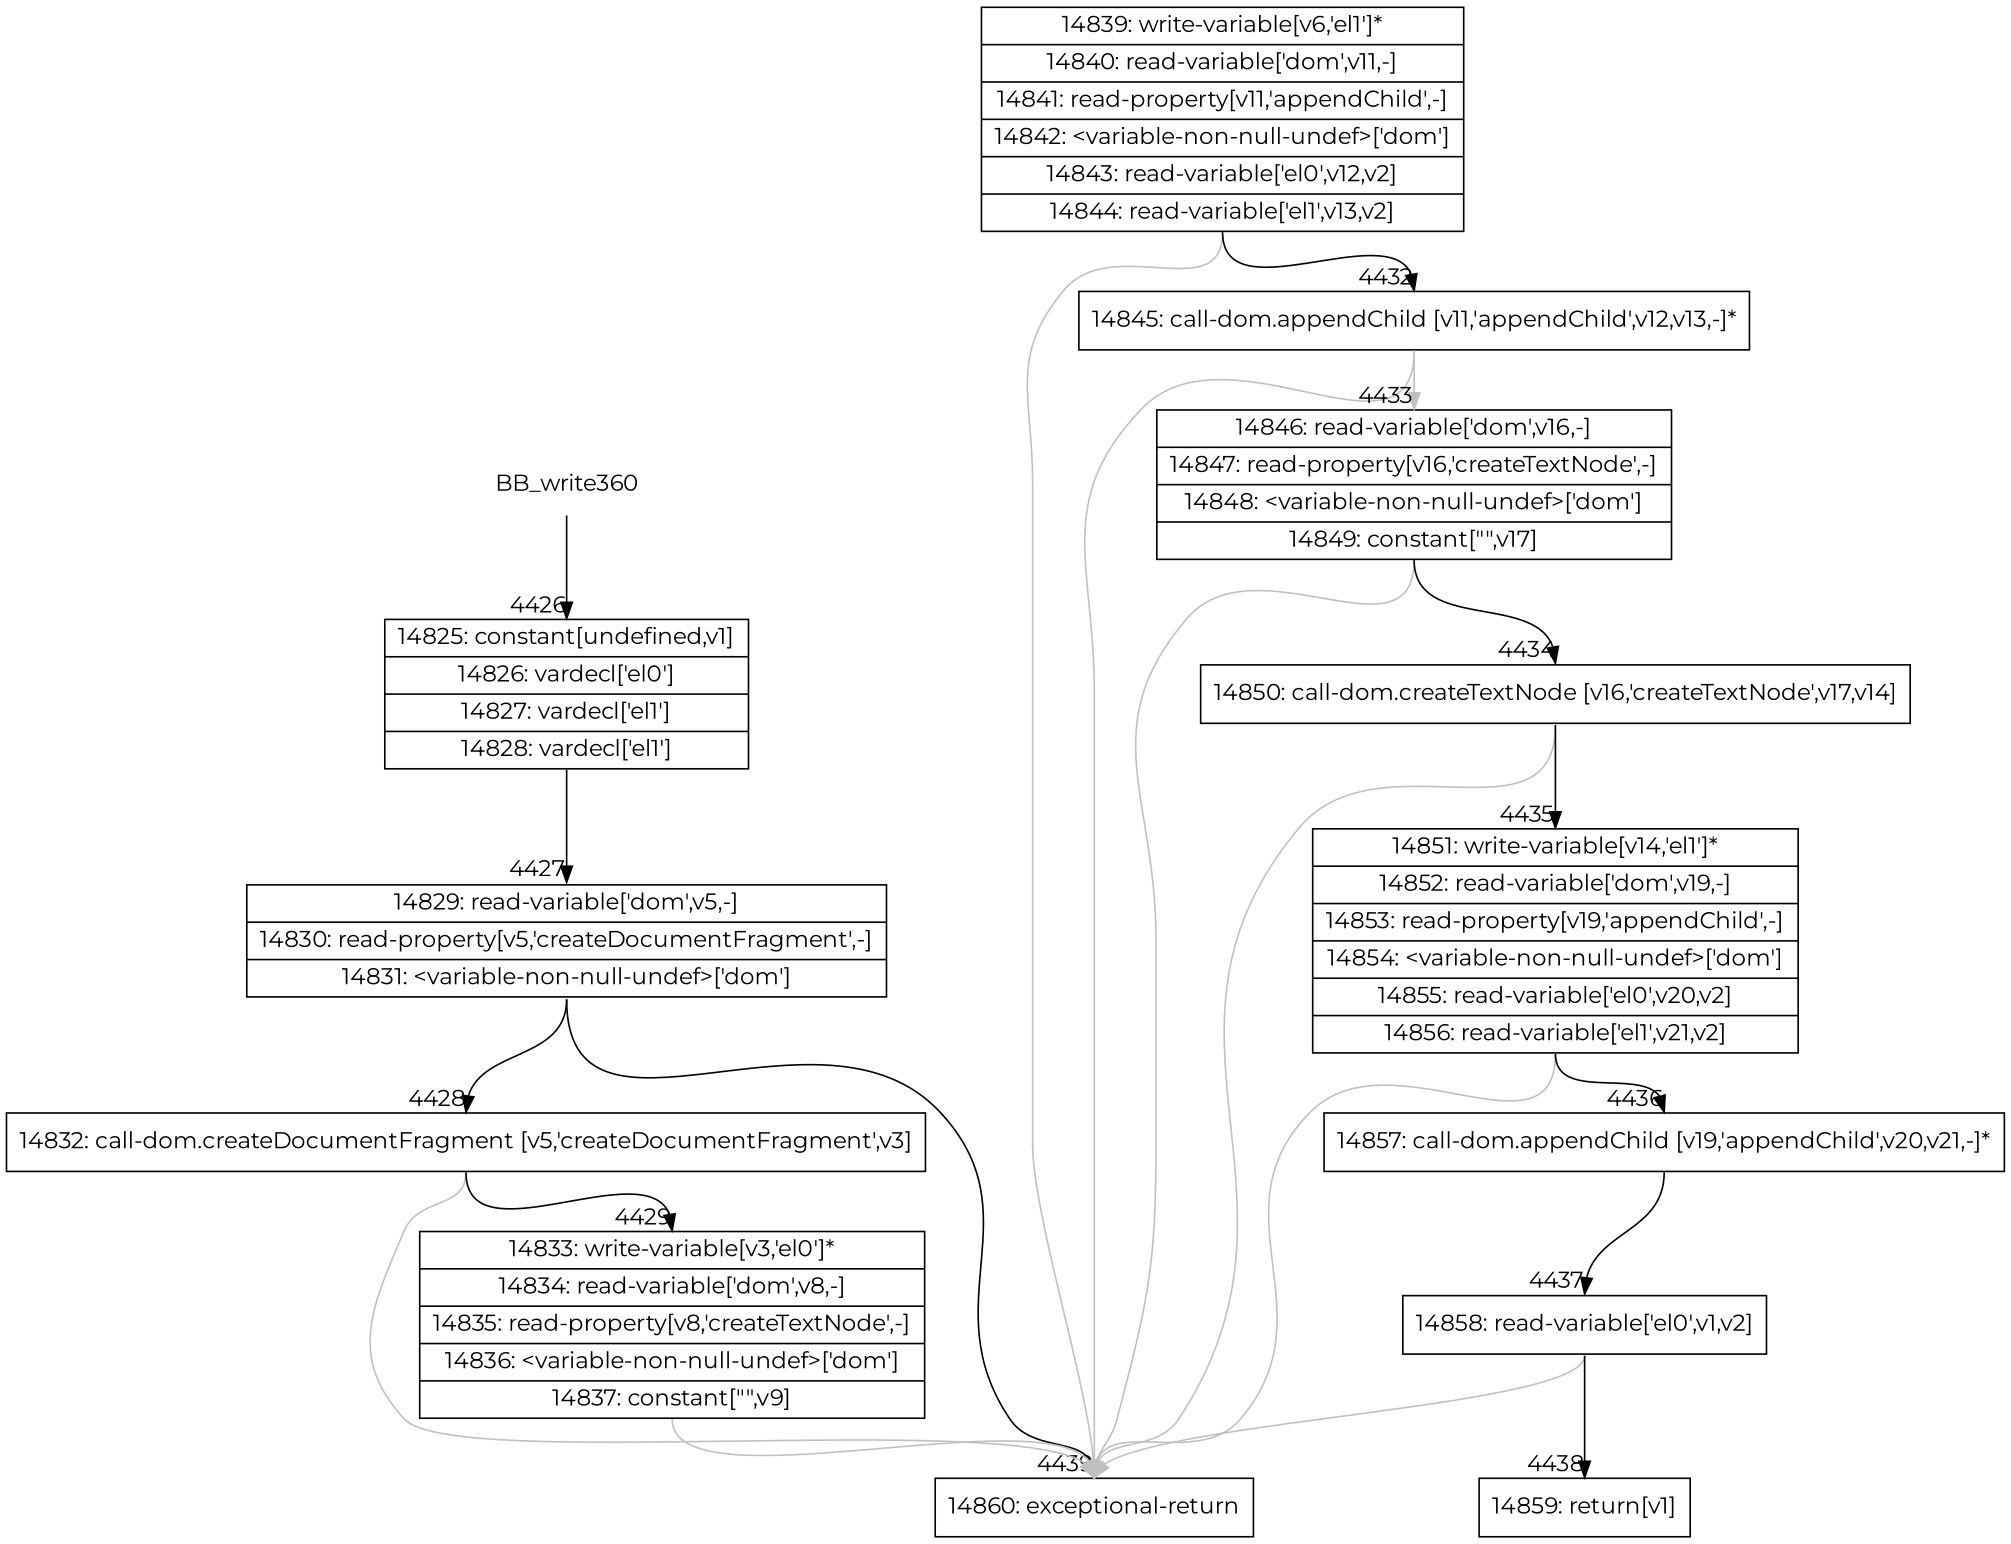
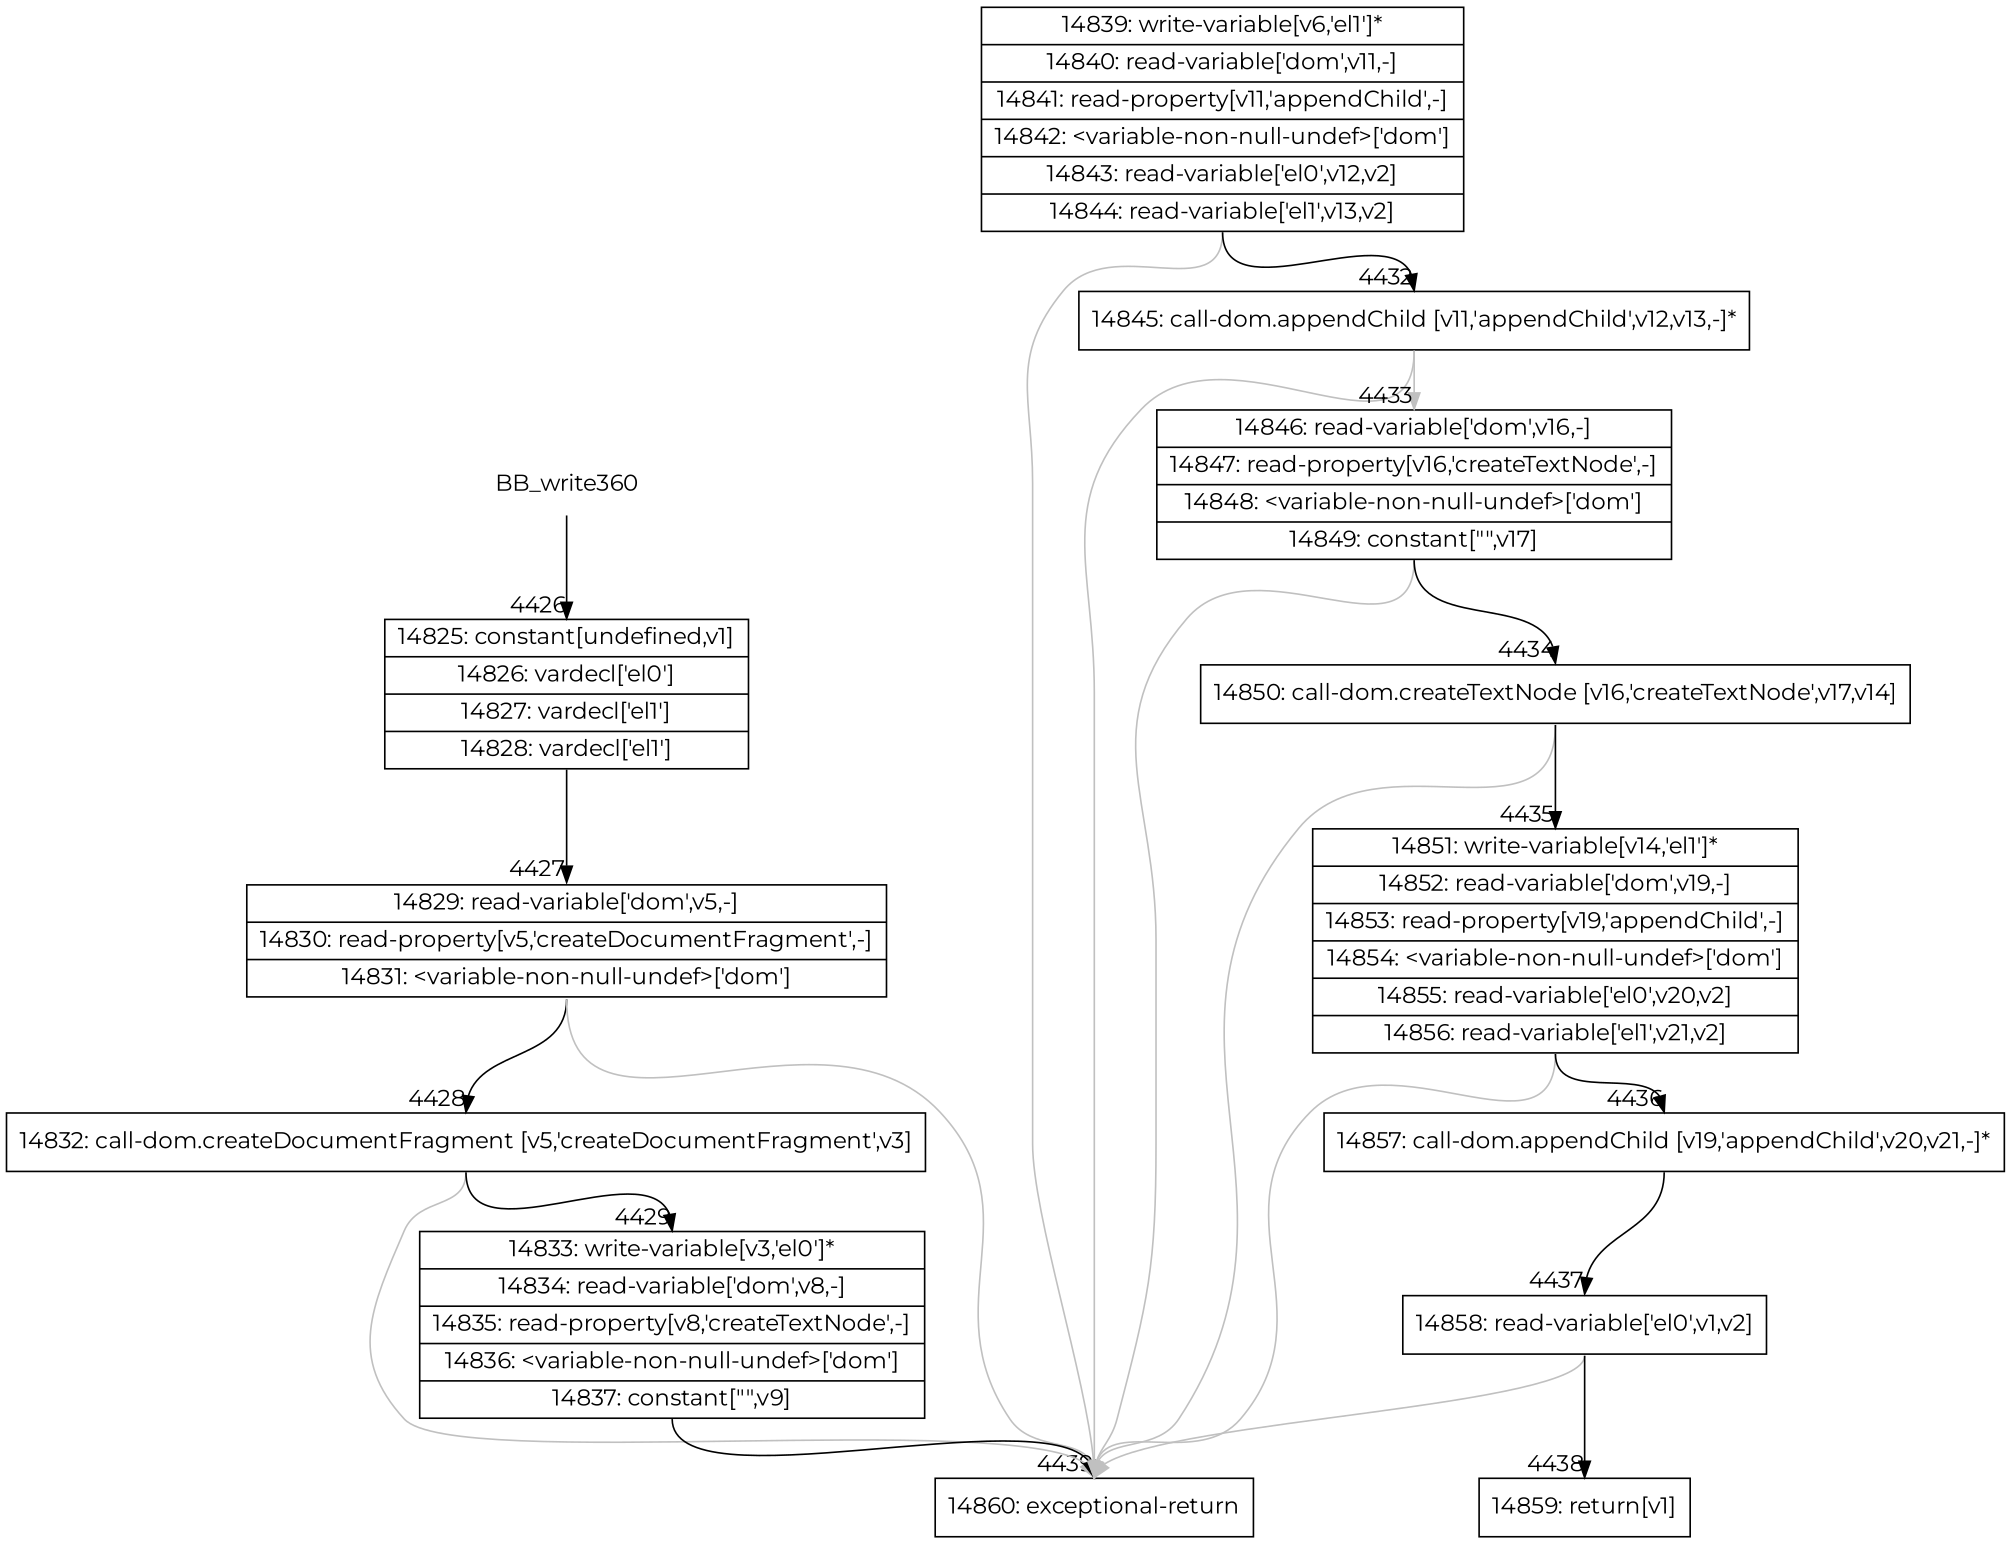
edge "14829: read-variable['dom',v5,-]" -> "14860: exceptional-return": color black -> gray
edge "14833: write-variable[v3,'el0']*" -> "14860: exceptional-return": color gray -> black
